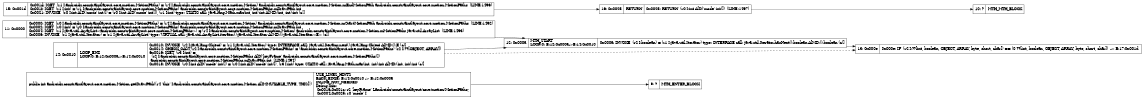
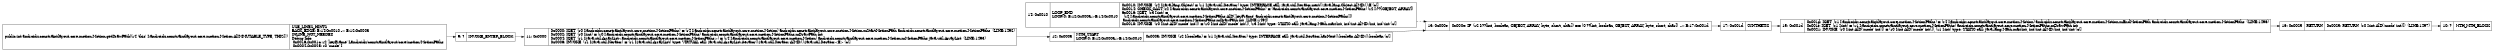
node "17: 0x001d": added
edge "9: ?" -> "11: 0x0000": added
edge "14: 0x0010" -> "12: 0x000a": removed
node "9: ?": text "MTH_ENTER_BLOCK" -> "INVOKE_ENTER_BLOCK"
